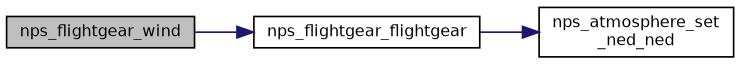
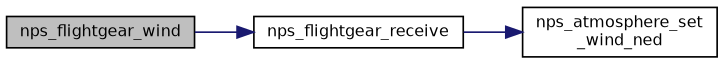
node "nps_flightgear_flightgear": label "nps_flightgear_flightgear" -> "nps_flightgear_receive"
node "nps_atmosphere_set _ned_ned": label "nps_atmosphere_set _ned_ned" -> "nps_atmosphere_set _wind_ned"
